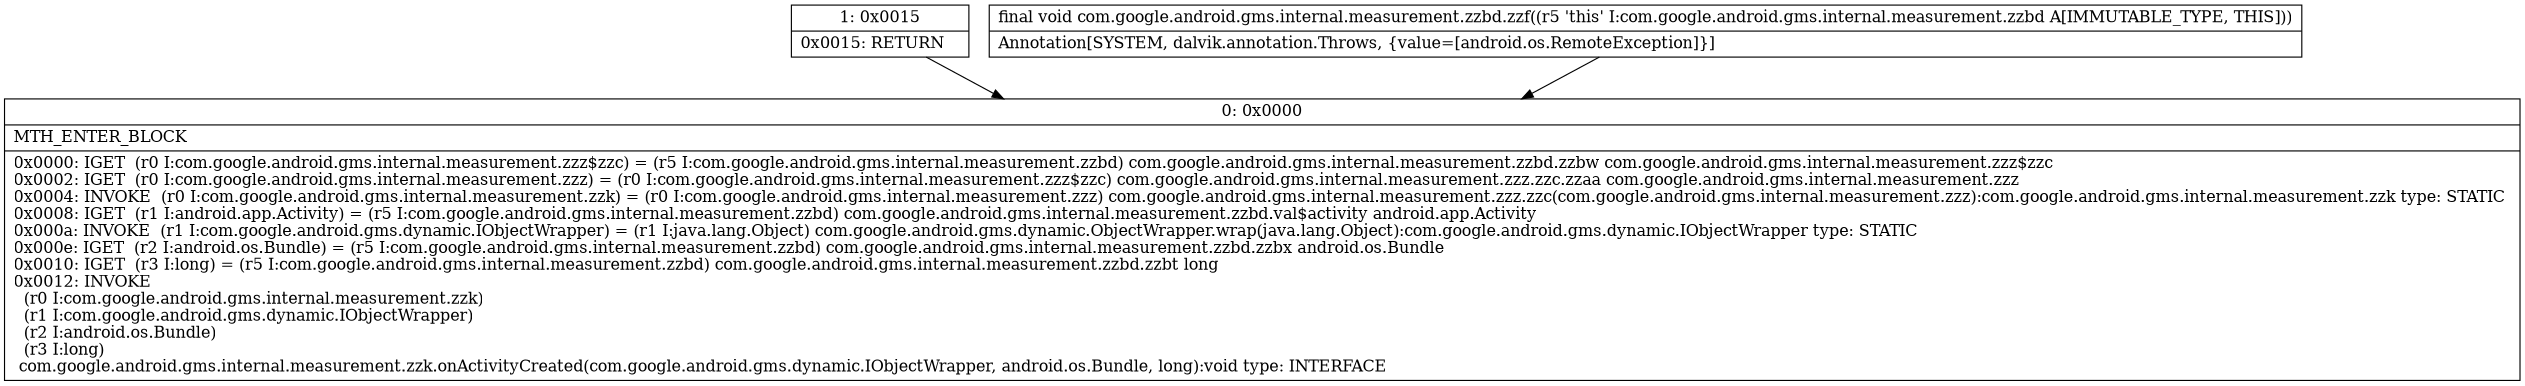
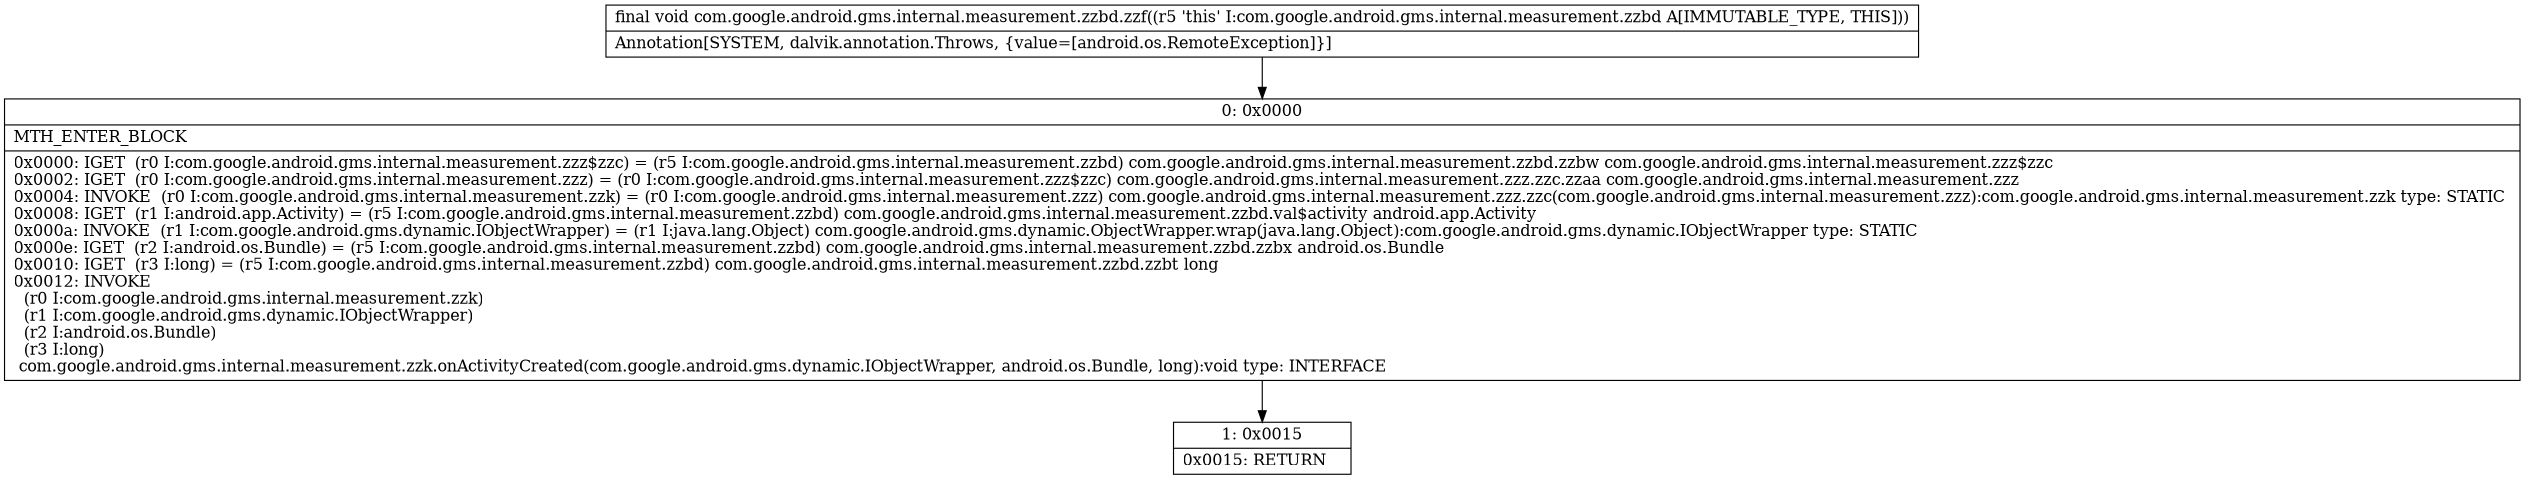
edge "1: 0x0015" -> "0: 0x0000": reversed
